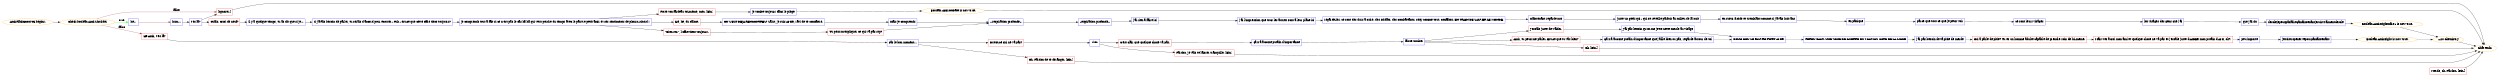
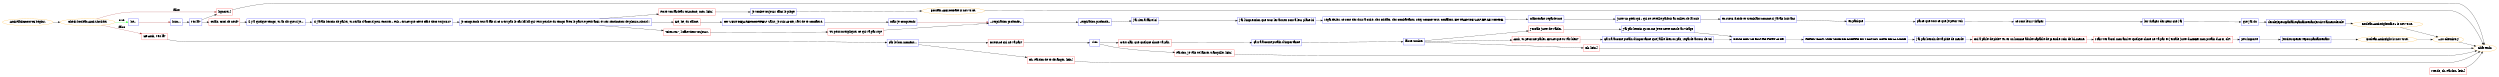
edge "mais je comprends" -> "::respiration profonde::": color black -> brown
